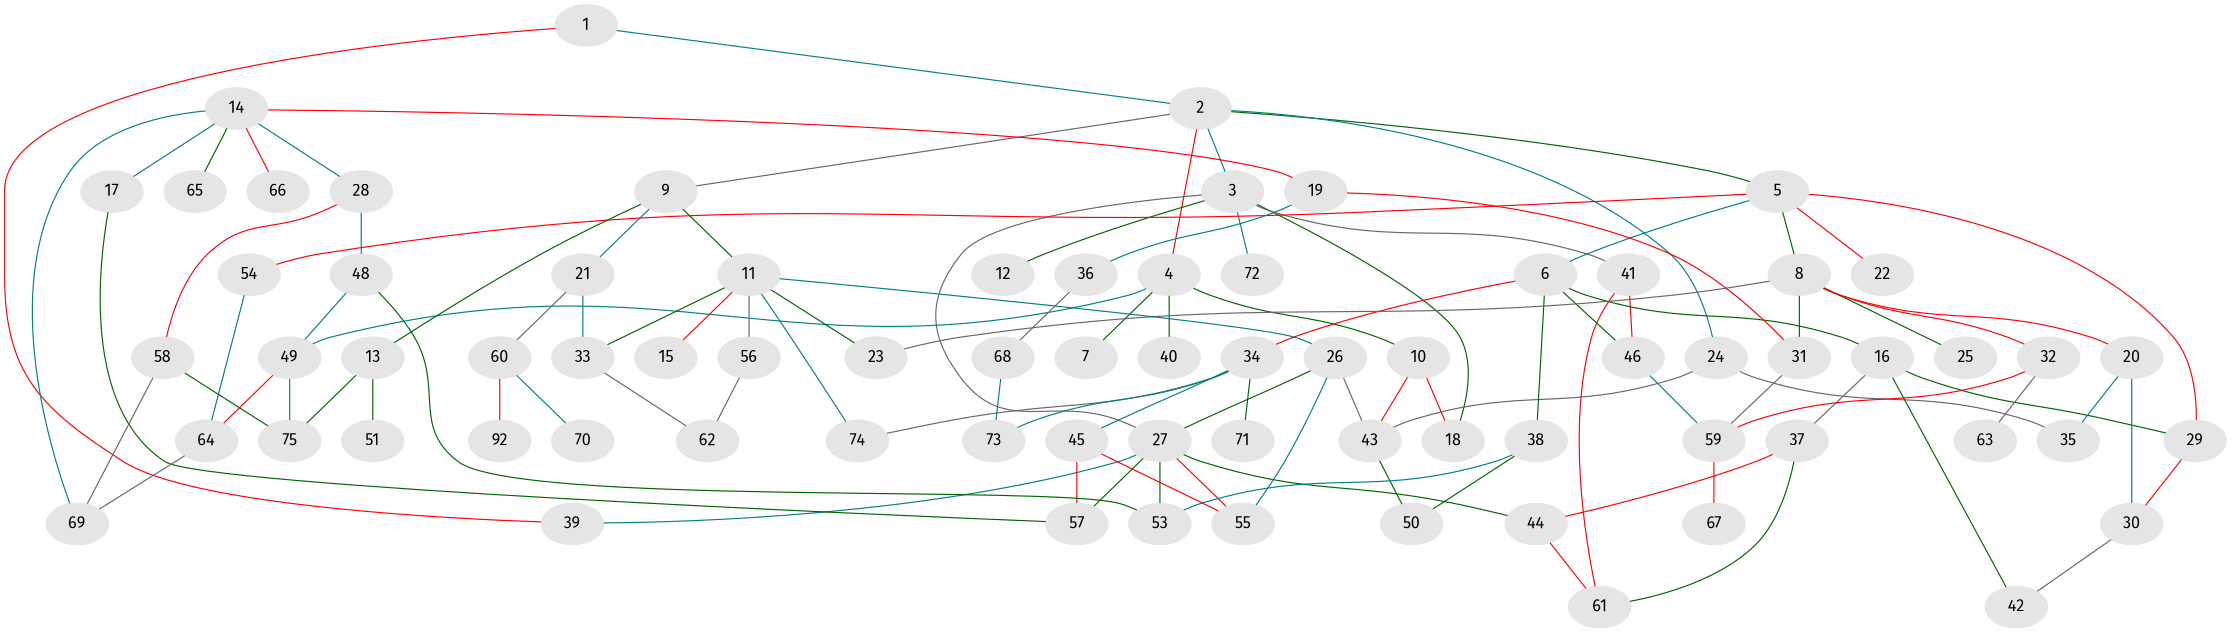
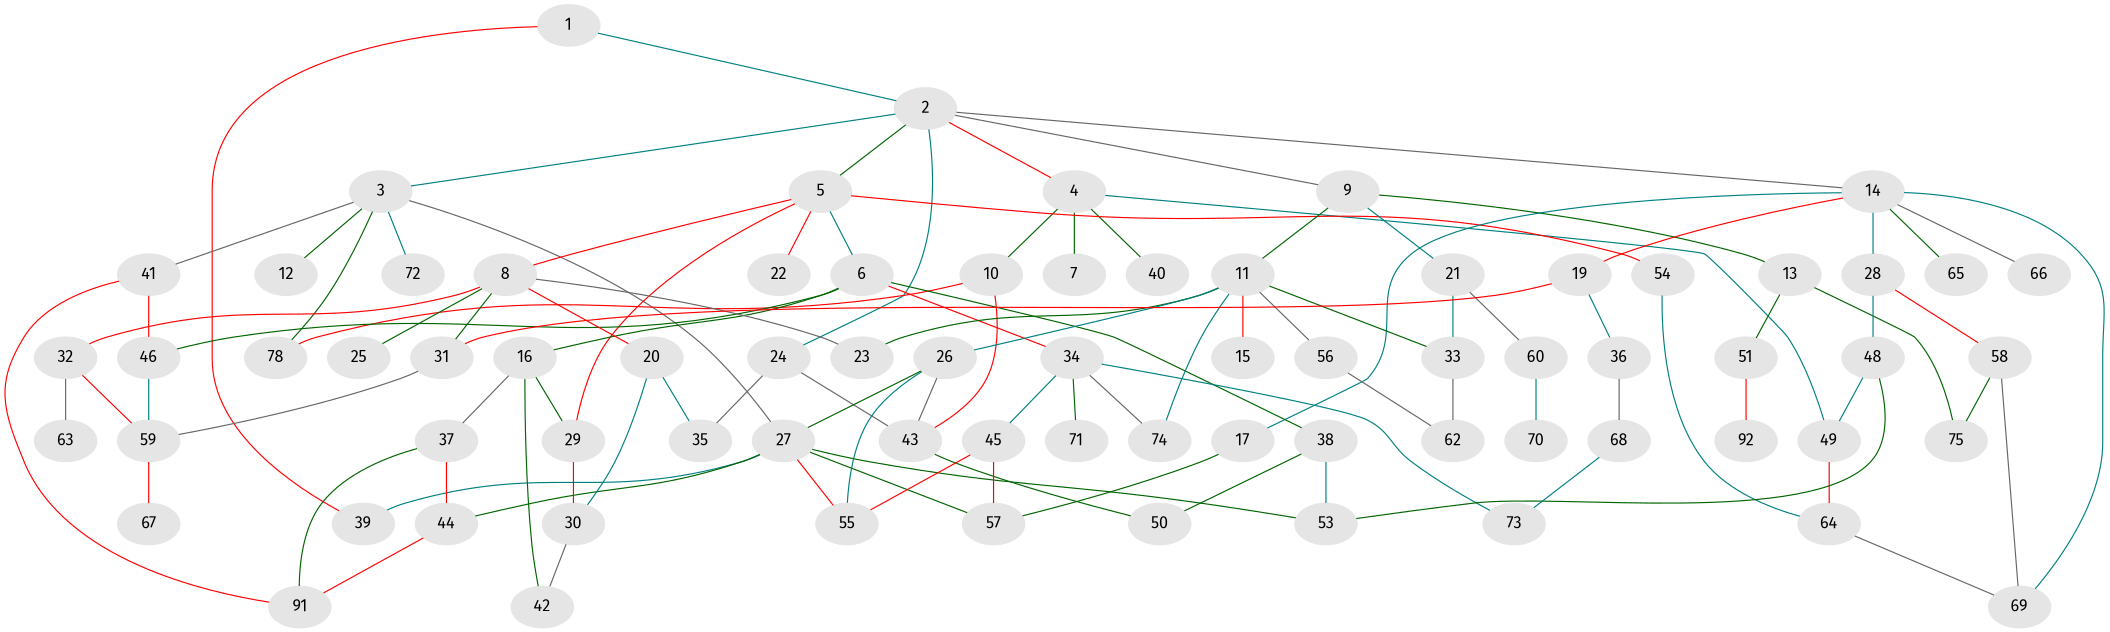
edge "14" -- "66": color red -> gray40
edge "2" -- "14": added
edge "5" -- "8": color darkgreen -> red
edge "49" -- "75": removed
edge "60" -- "92": now "51" -- "92"
node "18": label "18" -> "78"
node "61": label "61" -> "91"
